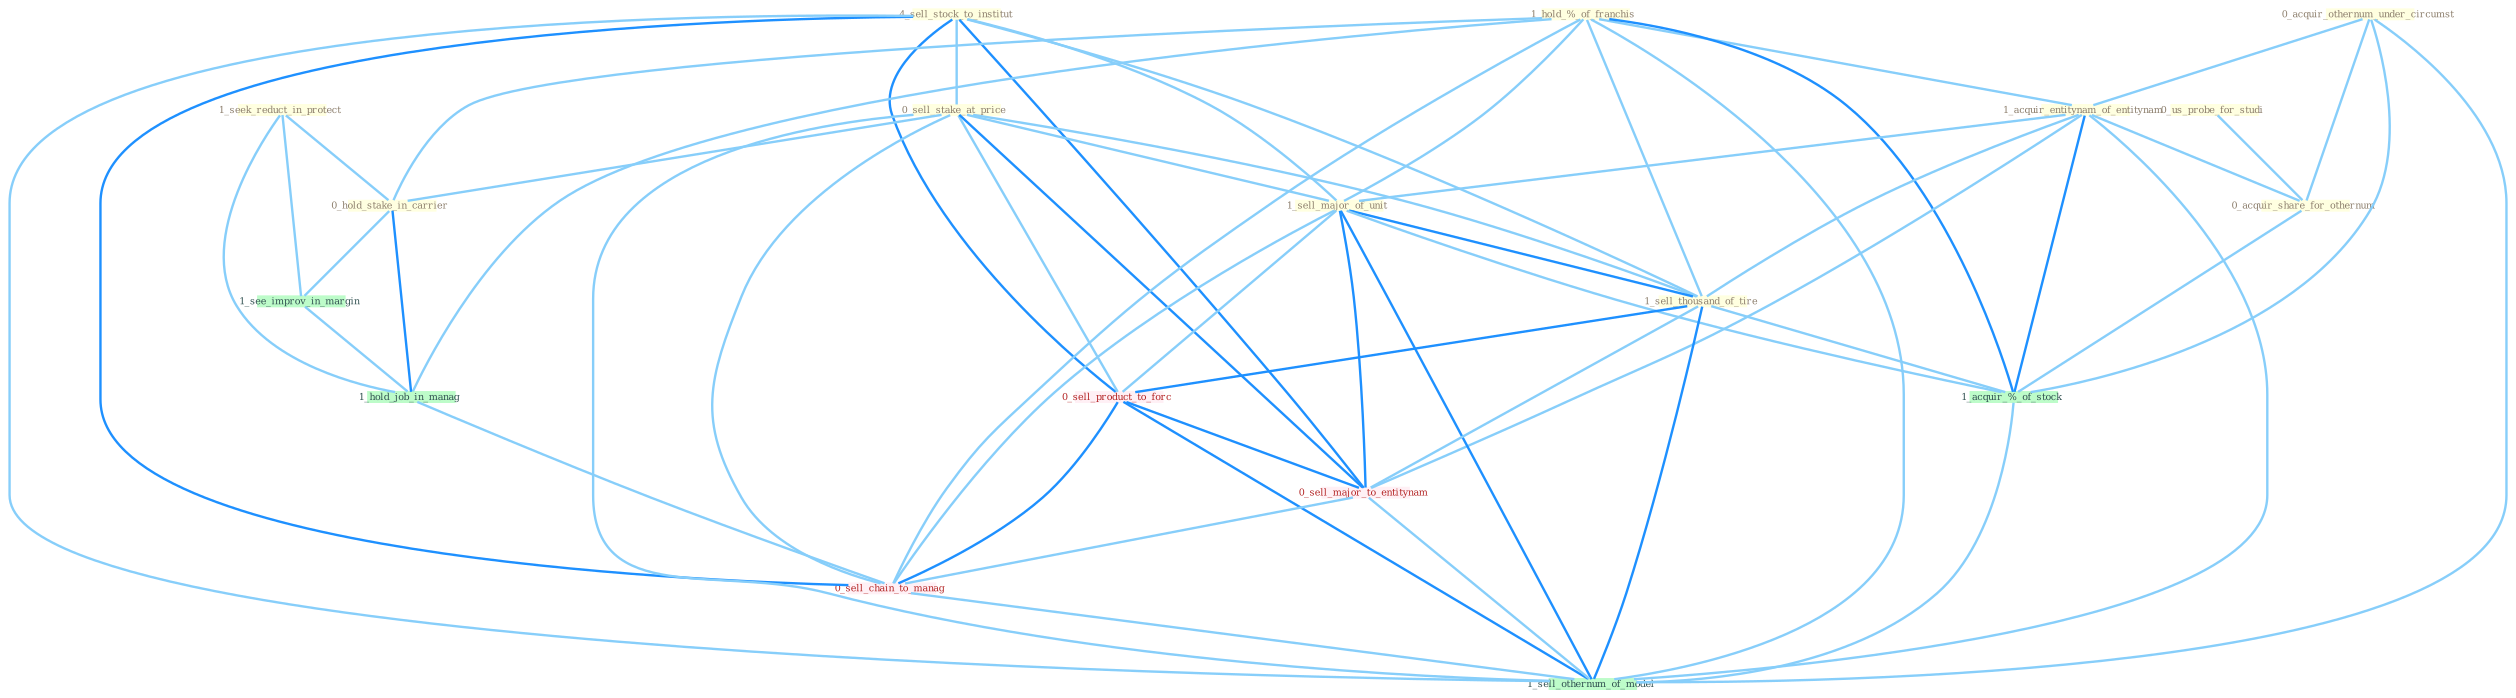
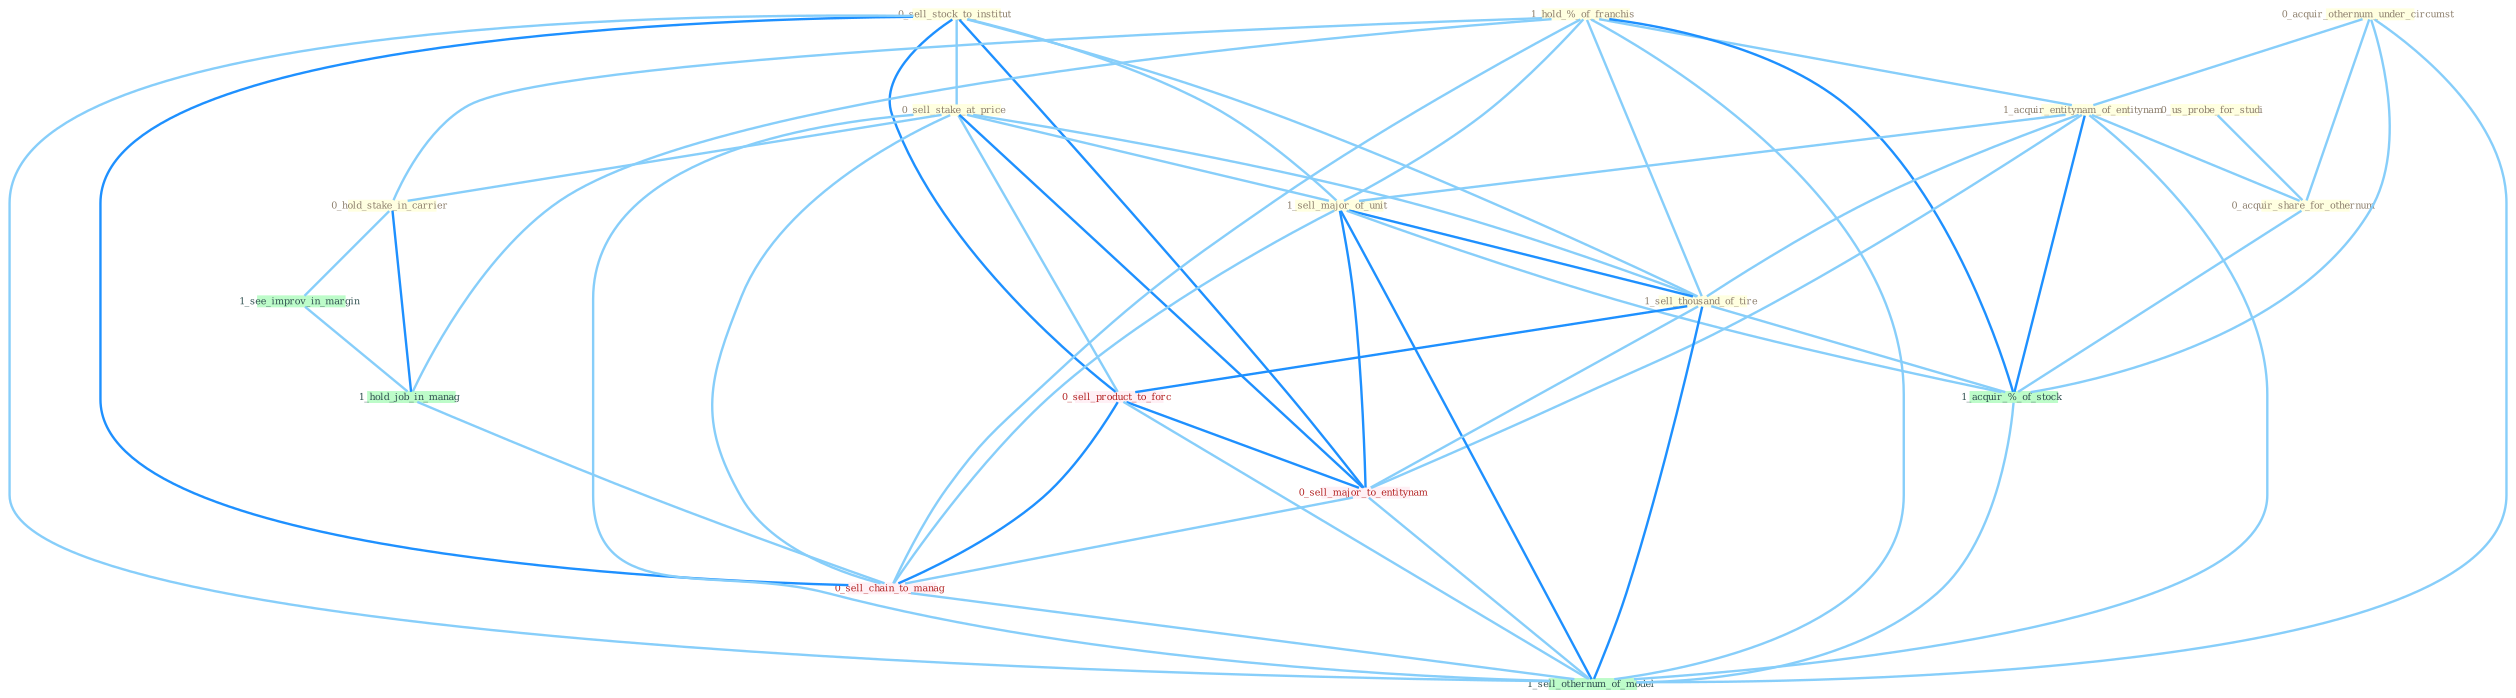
node "4_sell_stock_to_institut": label "4_sell_stock_to_institut" -> "0_sell_stock_to_institut"
node "1_seek_reduct_in_protect": removed
edge "1_sell_major_of_unit" -- "0_sell_product_to_forc": removed
edge "0_sell_product_to_forc" -- "1_sell_othernum_of_model": color #1e90ff -> #87cefa
